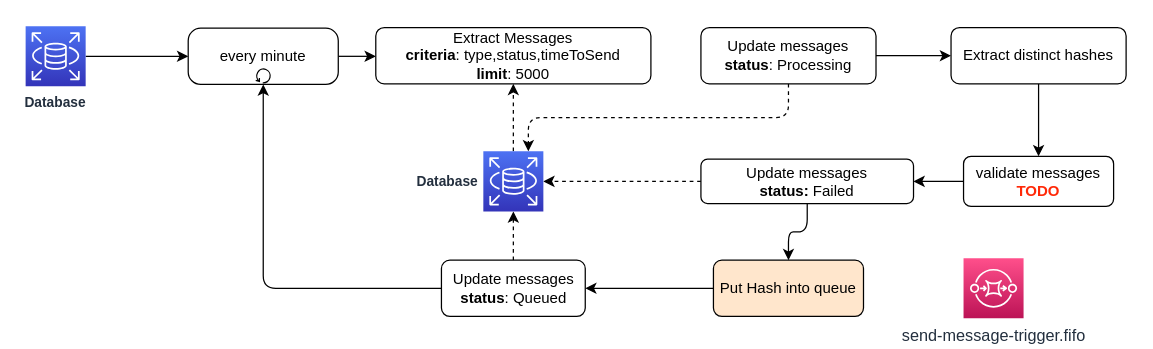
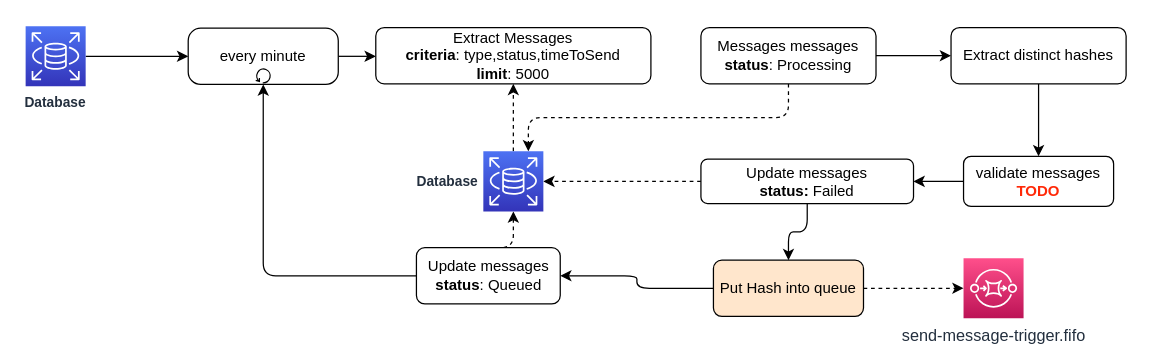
node "Update messages status: Processing": label "Update messages status: Processing" -> "Messages messages status: Processing"
node "Update messages status: Queued": moved (513, 288) -> (488, 276)
edge "Put Hash into queue" -> "send-message-trigger.fifo": added
